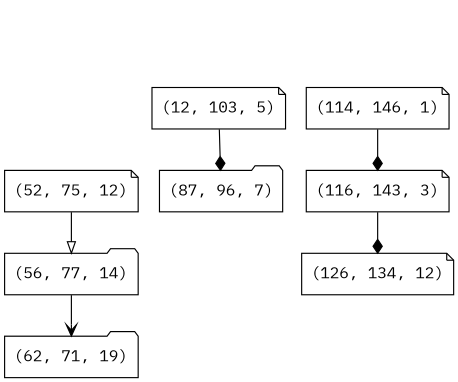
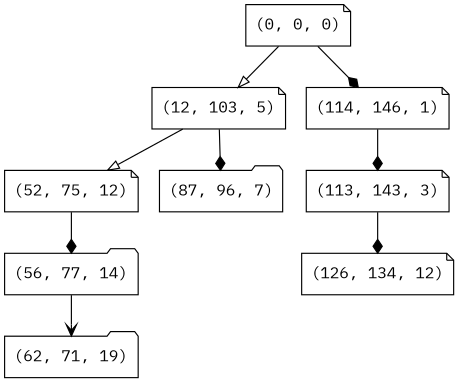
node "(0, 0, 0)": added
edge "(12, 103, 5)" -> "(52, 75, 12)": added
node "(116, 143, 3)": label "(116, 143, 3)" -> "(113, 143, 3)"
edge "(52, 75, 12)" -> "(56, 77, 14)": arrowhead onormal -> diamond
